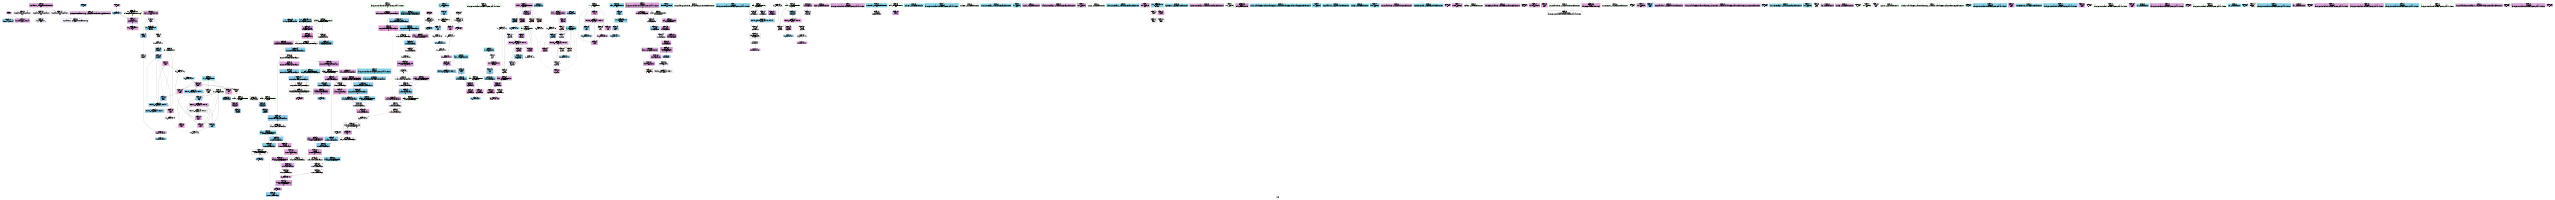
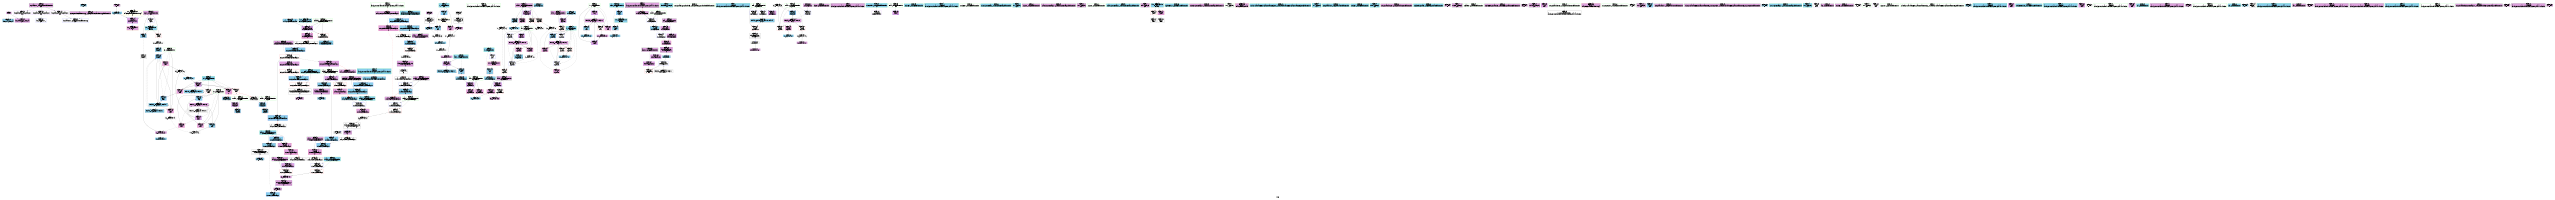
node "NodeID: 193": fillcolor skyblue -> white
